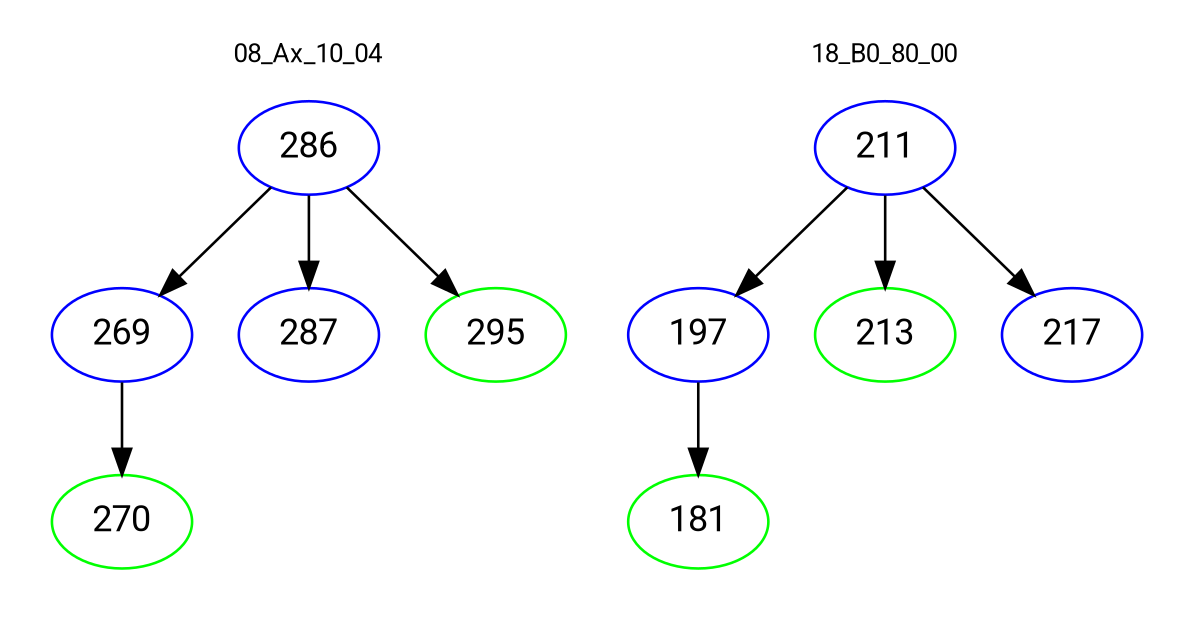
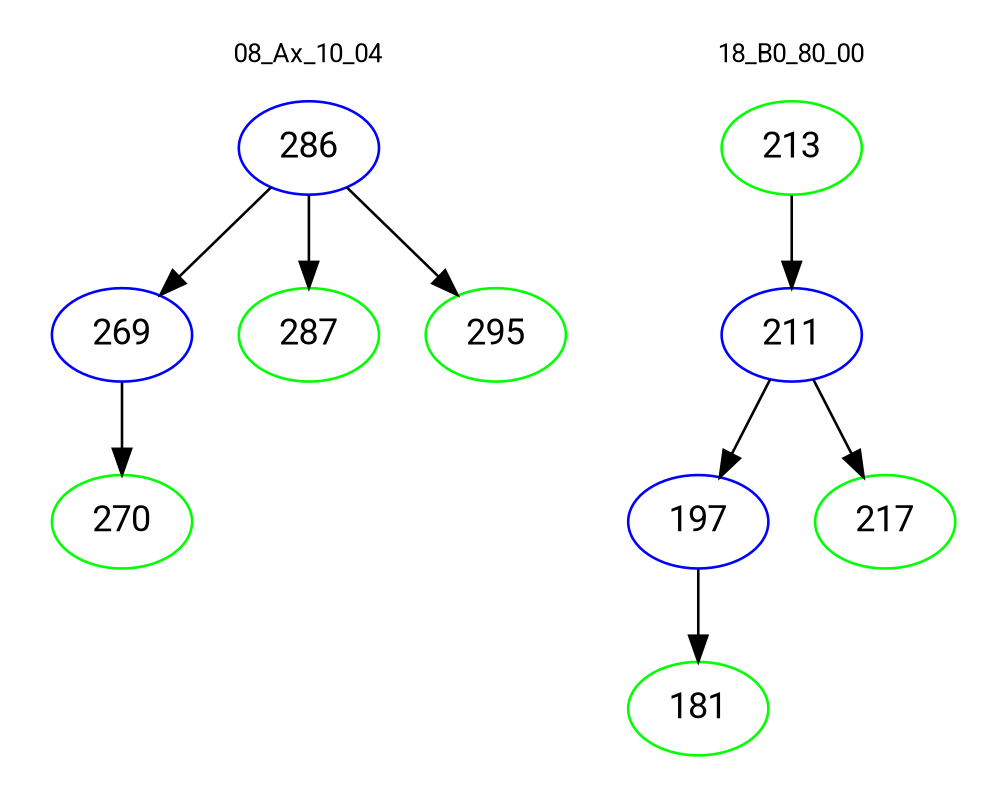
edge "211" -> "213": reversed
node "287": color blue -> green
node "217": color blue -> green
